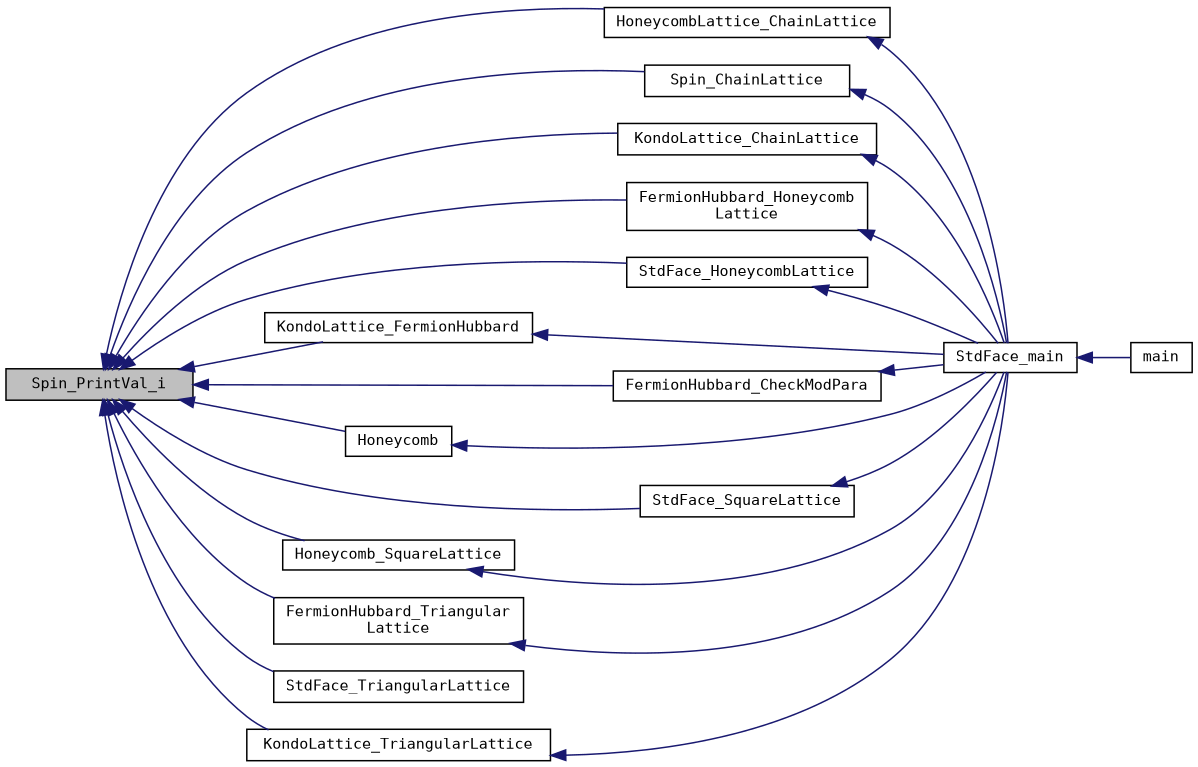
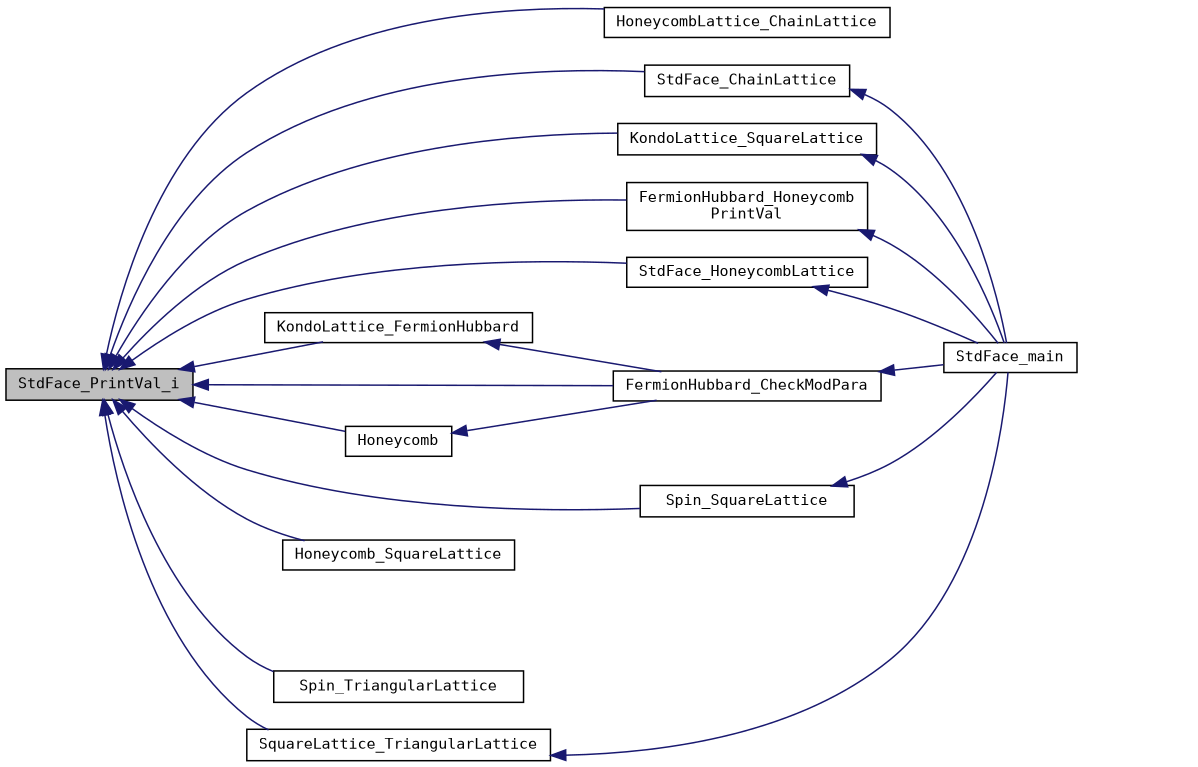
node "Spin_ChainLattice": label "Spin_ChainLattice" -> "StdFace_ChainLattice"
node "KondoLattice_ChainLattice": label "KondoLattice_ChainLattice" -> "KondoLattice_SquareLattice"
edge "StdFace_main" -> "HoneycombLattice_ChainLattice": removed
node "FermionHubbard_Honeycomb Lattice": label "FermionHubbard_Honeycomb Lattice" -> "FermionHubbard_Honeycomb PrintVal"
edge "StdFace_main" -> "KondoLattice_FermionHubbard": now "FermionHubbard_CheckModPara" -> "KondoLattice_FermionHubbard"
node "main": removed
node "Spin_PrintVal_i": label "Spin_PrintVal_i" -> "StdFace_PrintVal_i"
edge "StdFace_main" -> "Honeycomb": now "FermionHubbard_CheckModPara" -> "Honeycomb"
node "StdFace_SquareLattice": label "StdFace_SquareLattice" -> "Spin_SquareLattice"
edge "StdFace_main" -> "Honeycomb_SquareLattice": removed
node "FermionHubbard_Triangular Lattice": removed
node "StdFace_TriangularLattice": label "StdFace_TriangularLattice" -> "Spin_TriangularLattice"
node "KondoLattice_TriangularLattice": label "KondoLattice_TriangularLattice" -> "SquareLattice_TriangularLattice"
